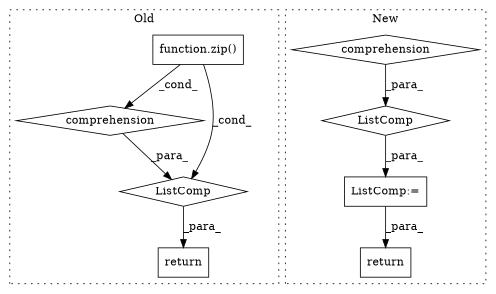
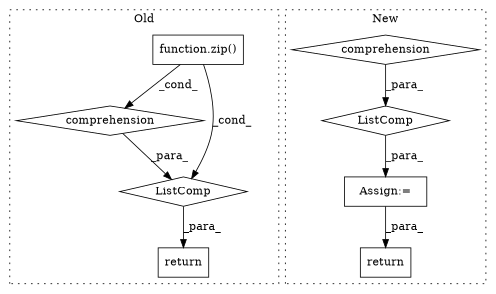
node "ListComp:=": label "ListComp:=" -> "Assign:="
